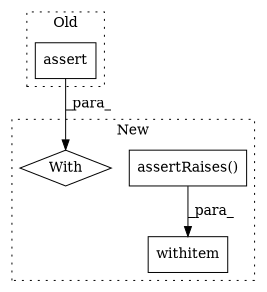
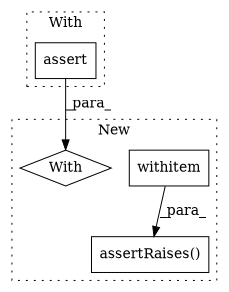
cluster "Old": label "Old" -> "With"
edge "assertRaises()" -> "withitem": reversed
